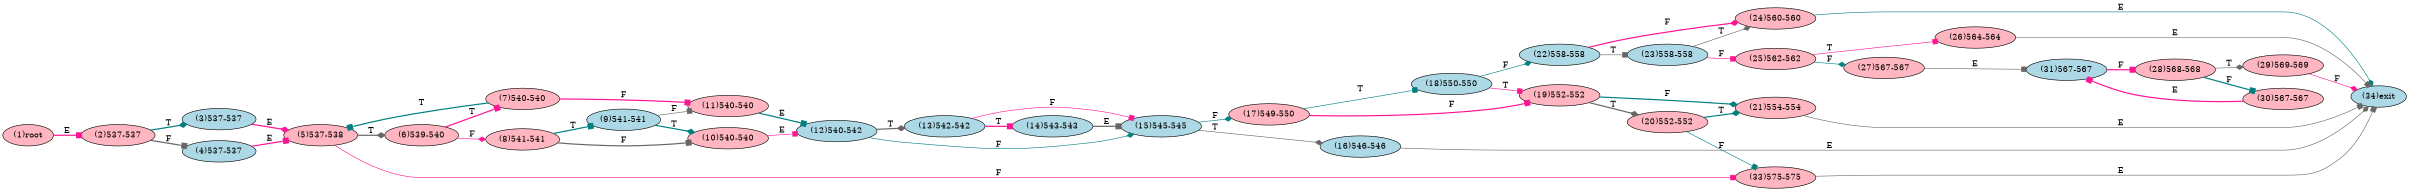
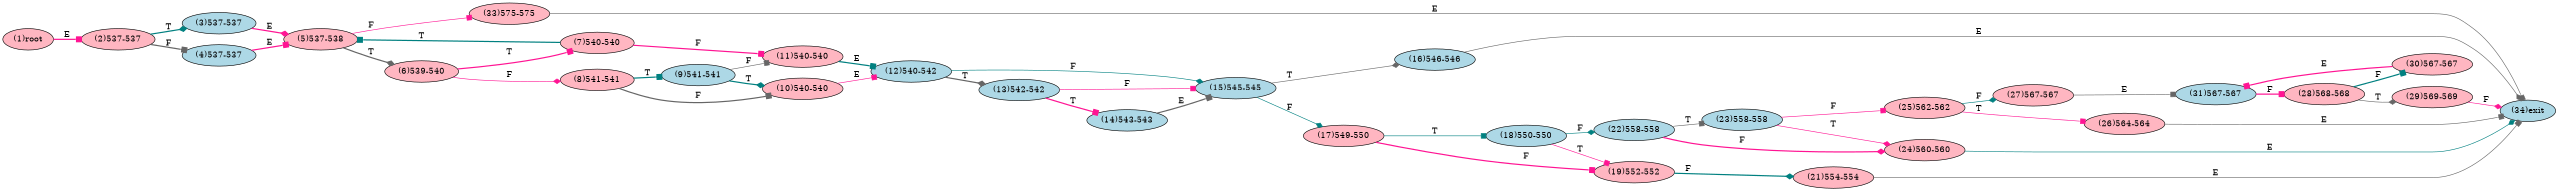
edge "(23)558-558" -> "(24)560-560": color gray40 -> deeppink
node "(20)552-552": removed
